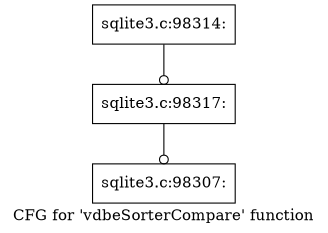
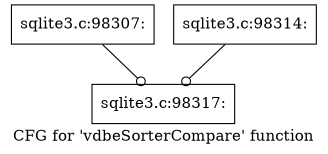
edge "sqlite3.c:98317:" -> "sqlite3.c:98307:": reversed
